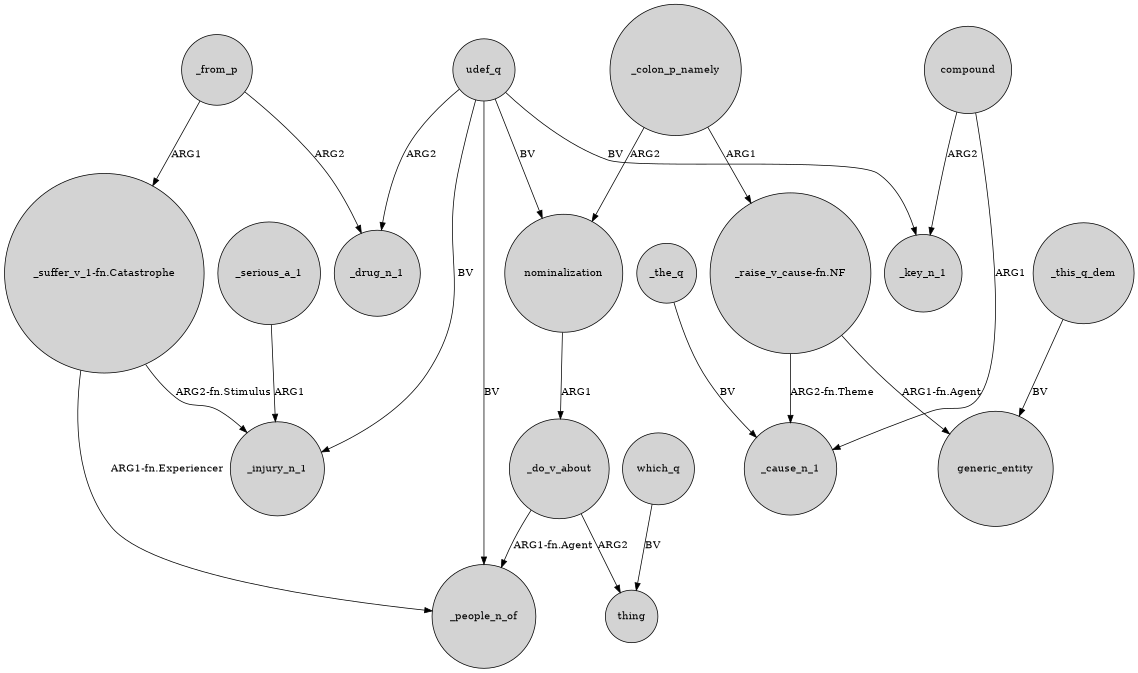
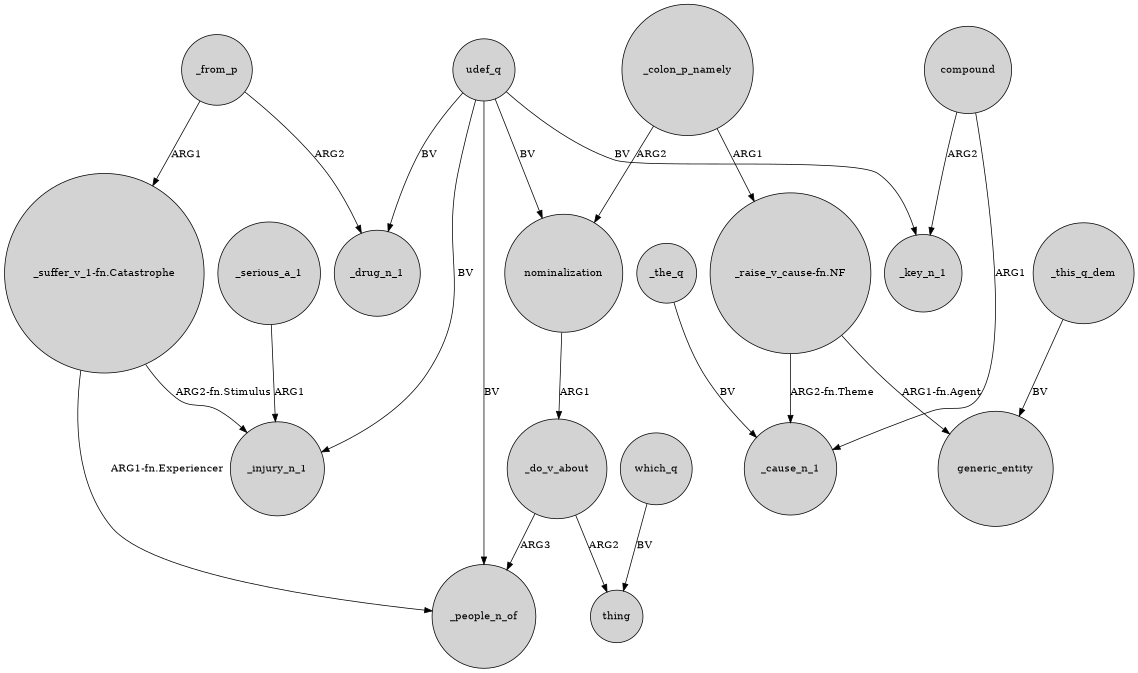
edge "udef_q" -> "_drug_n_1": label "ARG2" -> "BV"
edge "_do_v_about" -> "_people_n_of": label "ARG1-fn.Agent" -> "ARG3"
